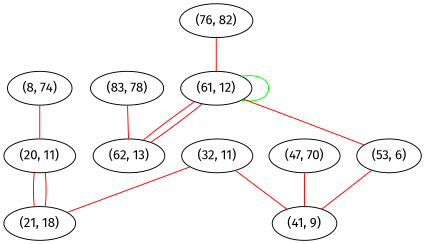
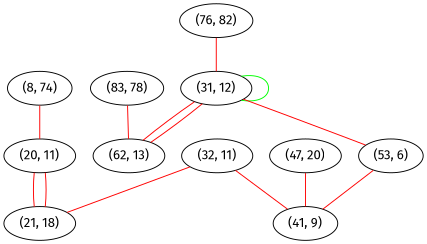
node "(61, 12)": label "(61, 12)" -> "(31, 12)"
node "(47, 70)": label "(47, 70)" -> "(47, 20)"
